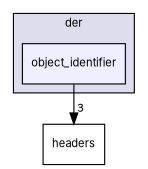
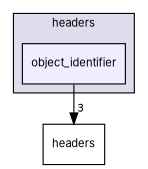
cluster "der": label "der" -> "headers"
